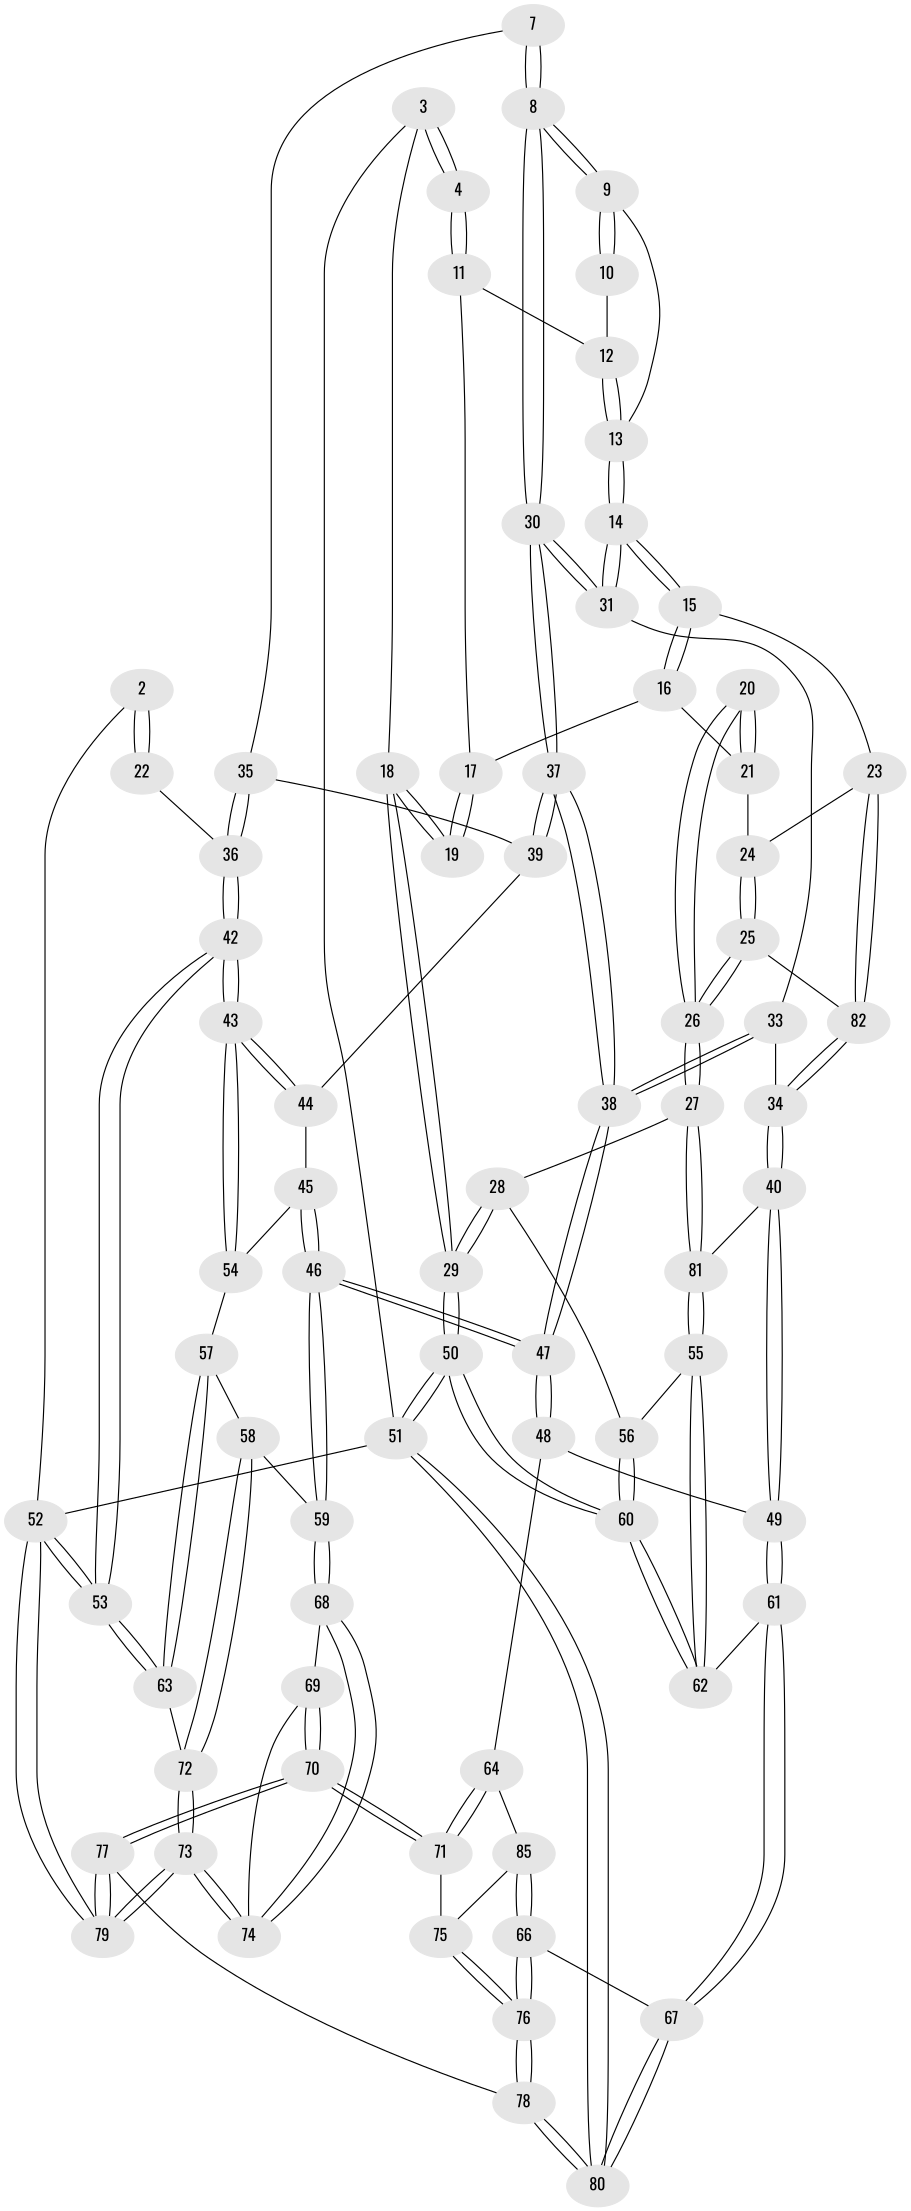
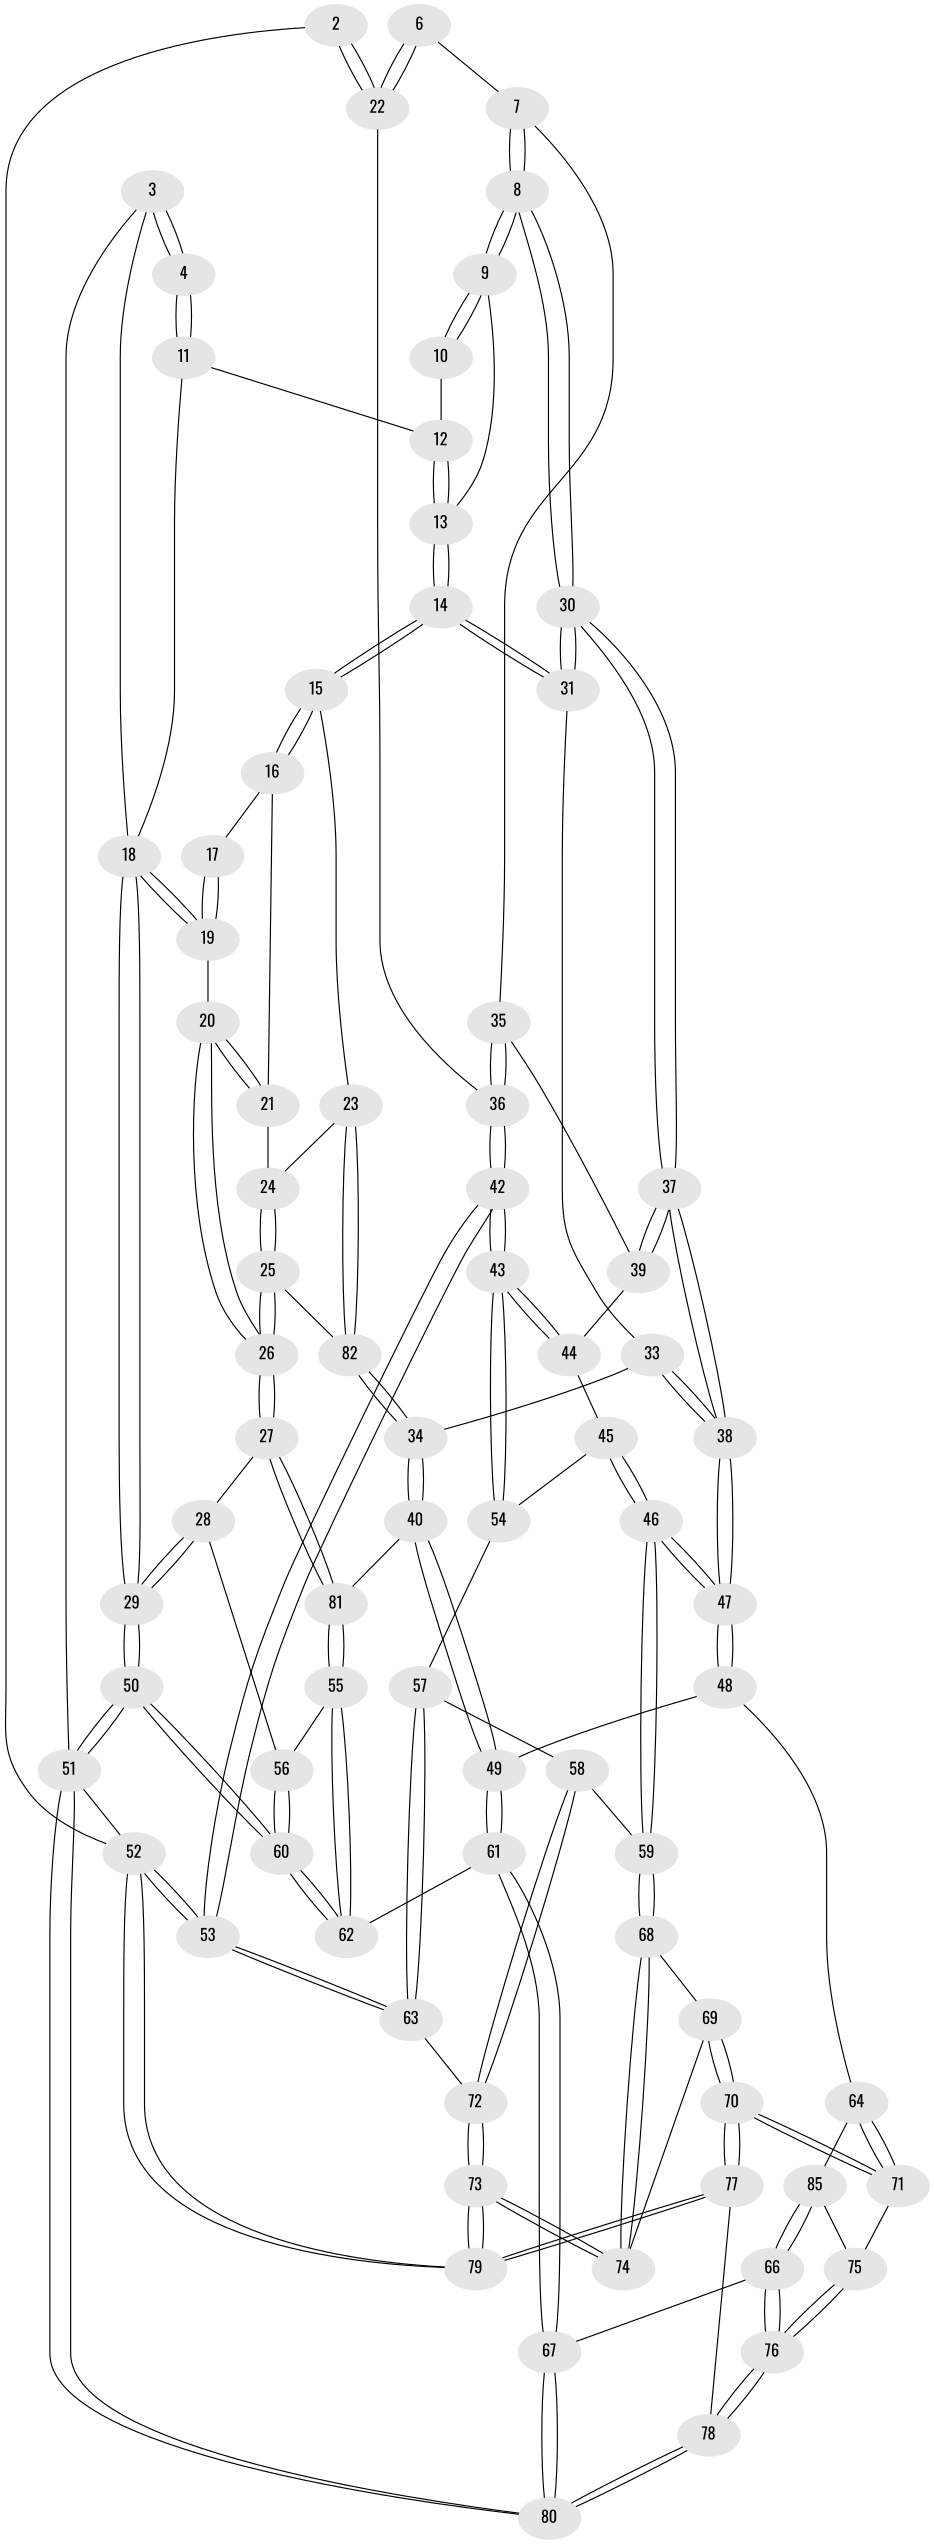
node "6": added
edge "11" -- "17": now "11" -- "18"
edge "19" -- "20": added
